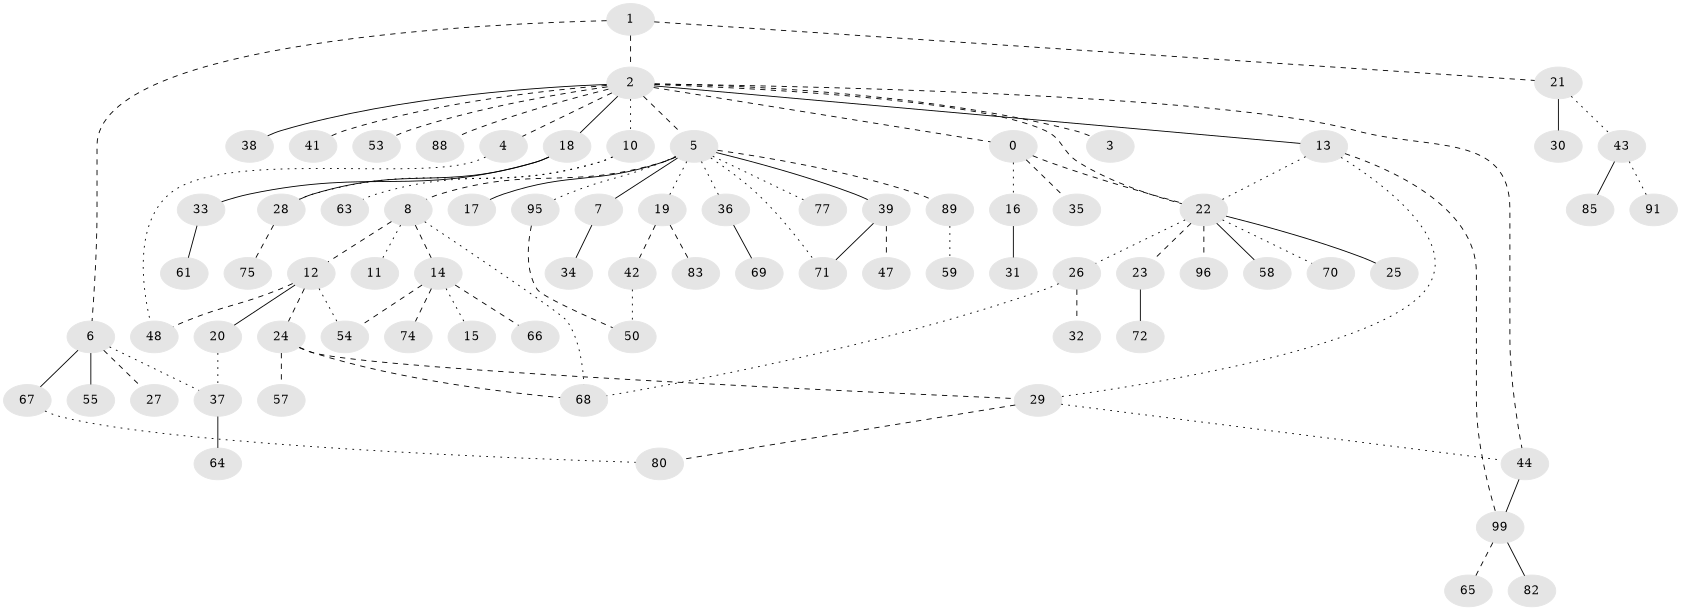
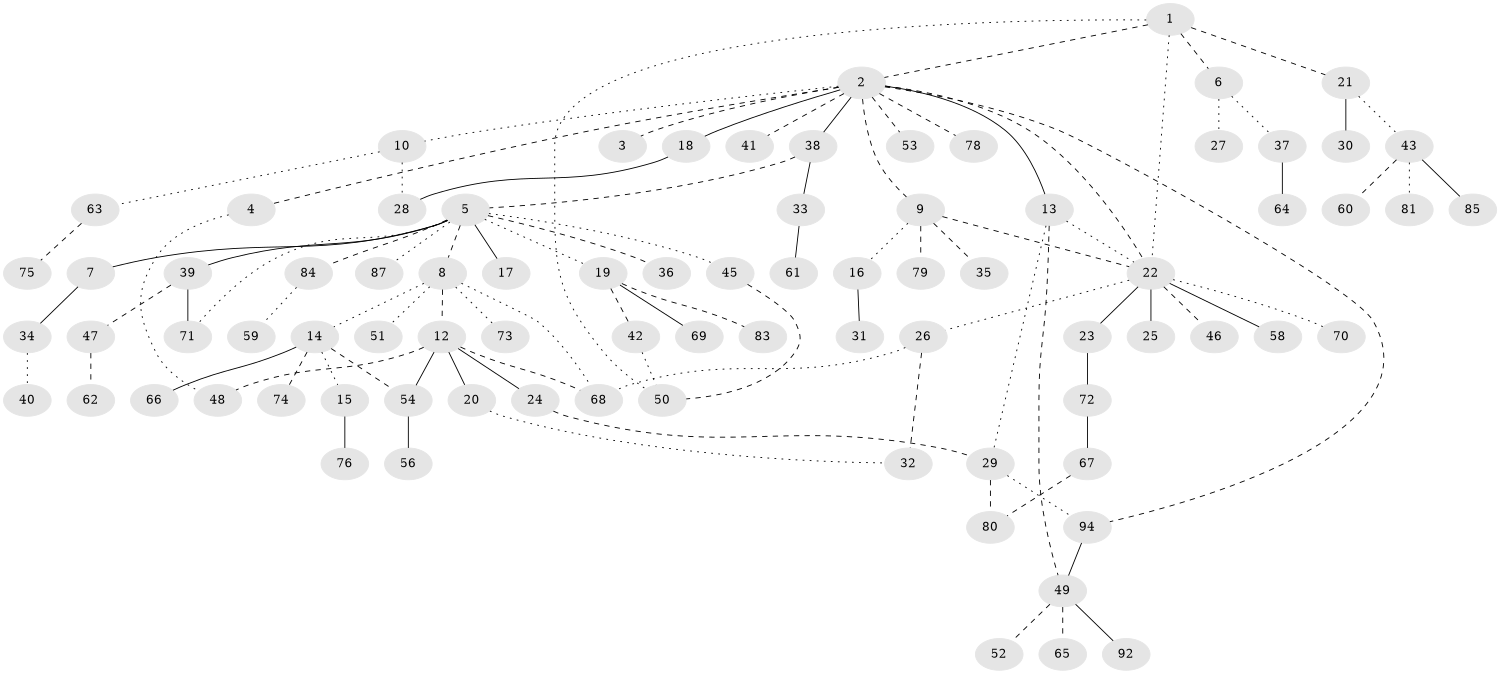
edge "1" -- "50": added
edge "2" -- "5": now "38" -- "5"
node "88": label "88" -> "78"
node "0": label "0" -> "9"
edge "1" -- "22": added
edge "5" -- "36": style dotted -> dashed
edge "18" -- "33": now "38" -- "33"
node "95": label "95" -> "45"
node "77": label "77" -> "87"
node "89": label "89" -> "84"
node "60": added
node "91": label "91" -> "81"
edge "8" -- "14": style dashed -> dotted
edge "28" -- "75": now "63" -- "75"
edge "36" -- "69": now "19" -- "69"
edge "22" -- "23": style dashed -> solid
node "11": label "11" -> "51"
node "79": added
node "96": label "96" -> "46"
edge "12" -- "24": style dashed -> solid
edge "12" -- "54": style dotted -> solid
edge "14" -- "66": style dashed -> solid
node "73": added
edge "6" -- "67": now "72" -- "67"
edge "6" -- "27": style dashed -> dotted
edge "20" -- "37": now "20" -- "32"
edge "24" -- "68": now "12" -- "68"
node "40": added
node "55": removed
node "62": added
node "57": removed
edge "67" -- "80": style dotted -> dashed
node "76": added
node "56": added
node "44": label "44" -> "94"
node "99": label "99" -> "49"
node "82": label "82" -> "92"
node "52": added
